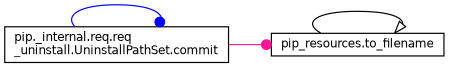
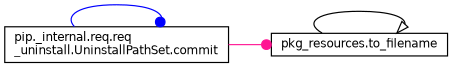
node "pip_resources.to_filename": label "pip_resources.to_filename" -> "pkg_resources.to_filename"
